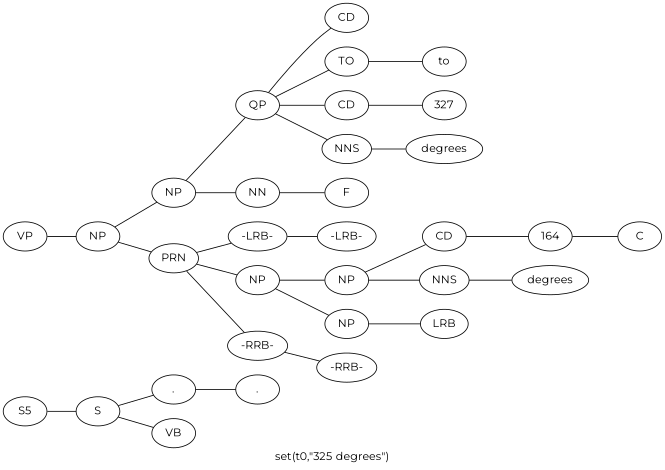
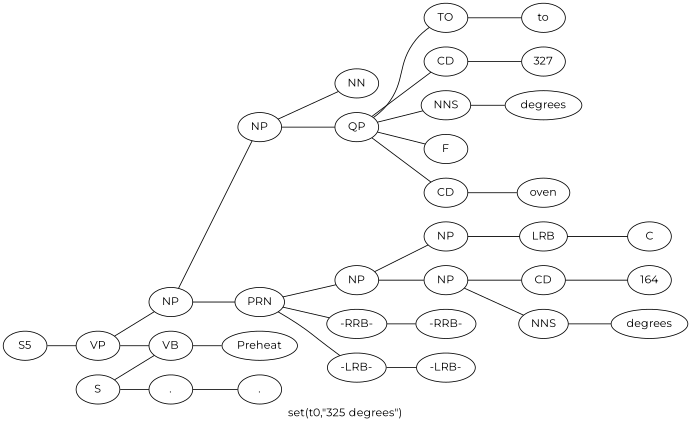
edge "NN" -- "F": now "QP" -- "F"
node "oven": added
edge "164" -- "C": now "LRB" -- "C"
edge "VP" -- "VB": added
node "Preheat": added
edge "S5" -- "S": now "S5" -- "VP"
